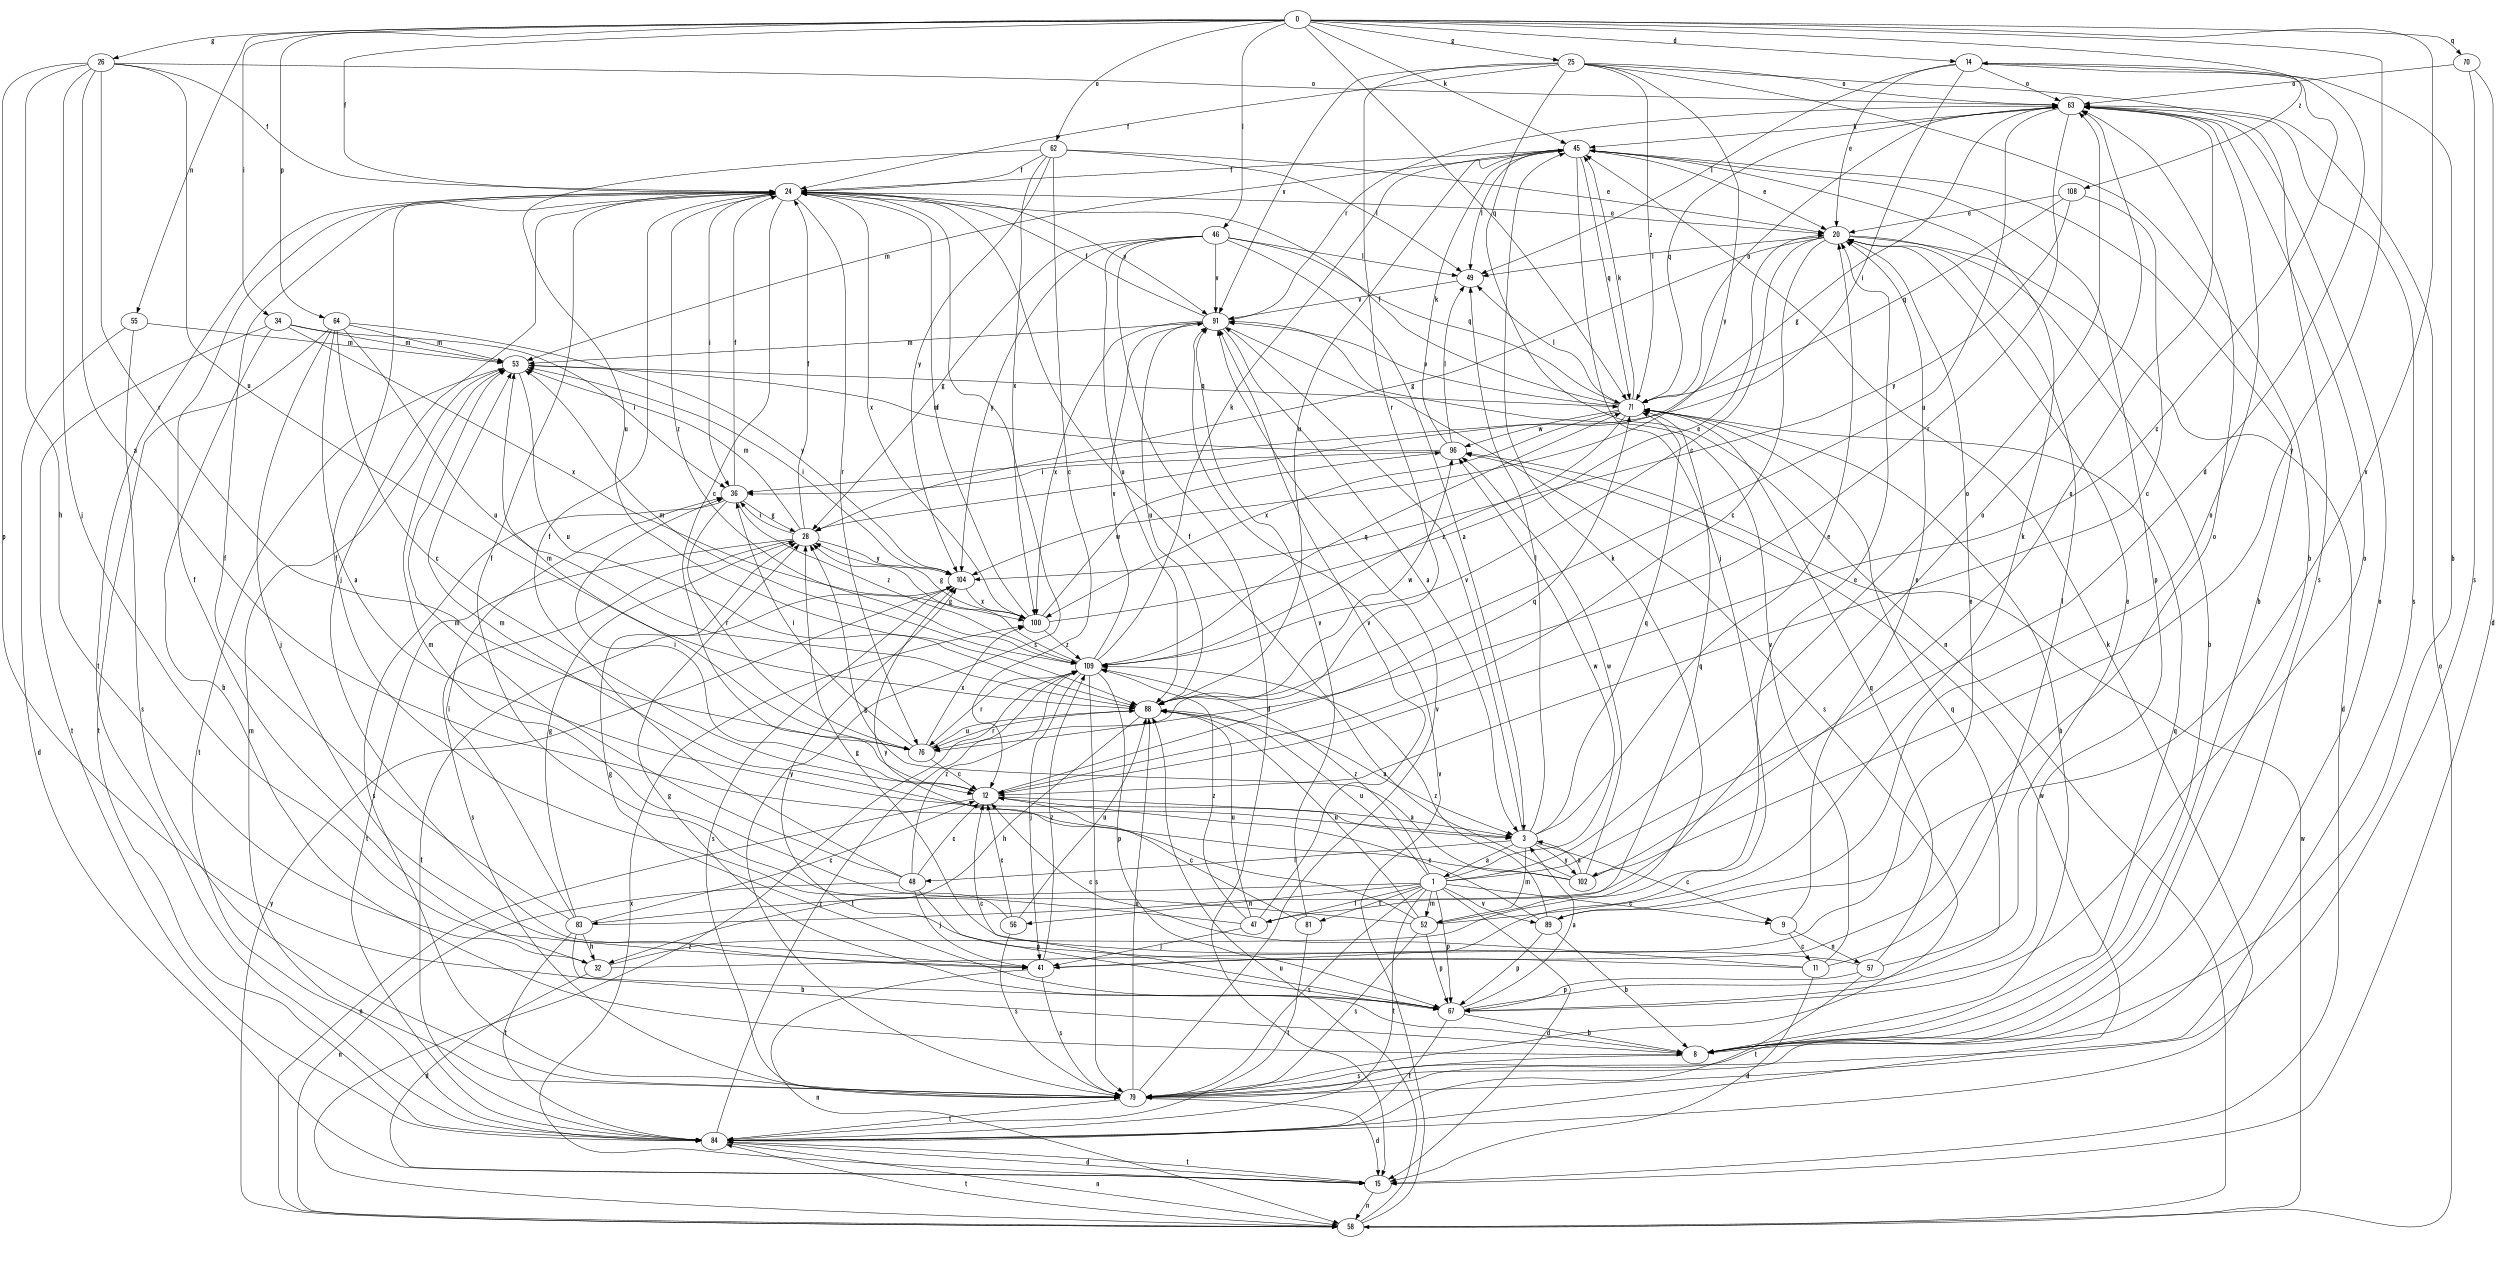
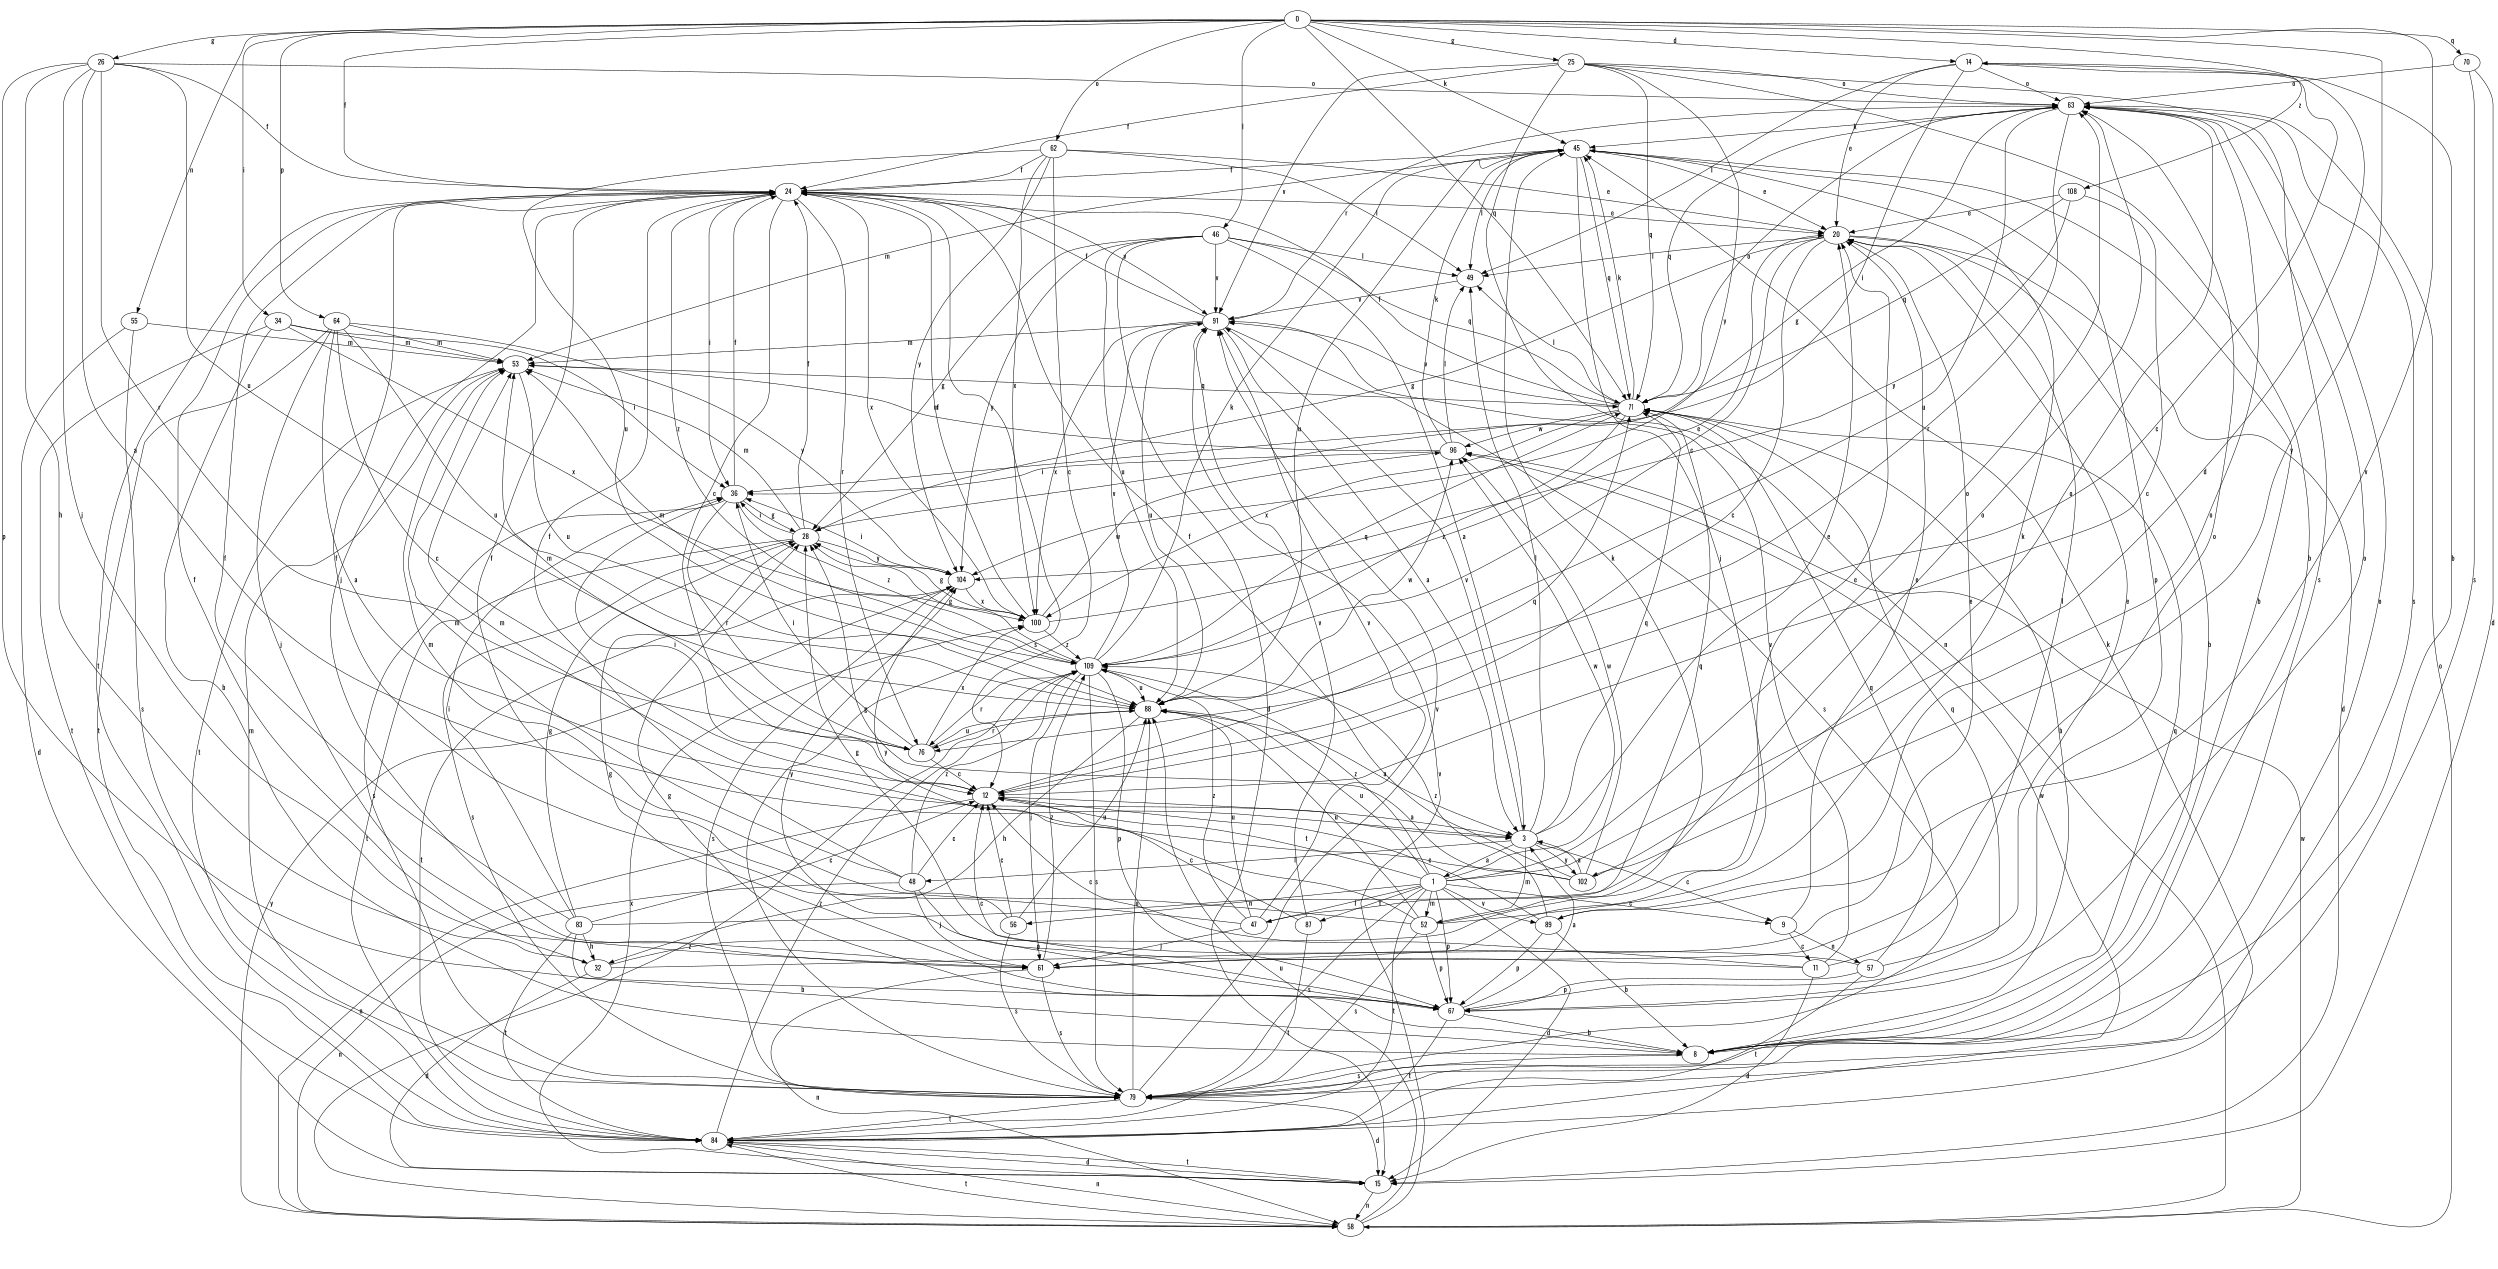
edge "25" -> "71": label "z" -> "q"
edge "104" -> "53": now "104" -> "36"
edge "25" -> "76": removed, label "r"
edge "109" -> "88": added, label "u"
edge "1" -> "83": now "1" -> "12"
node "81": label "81" -> "87"
node "41": label "41" -> "61"
